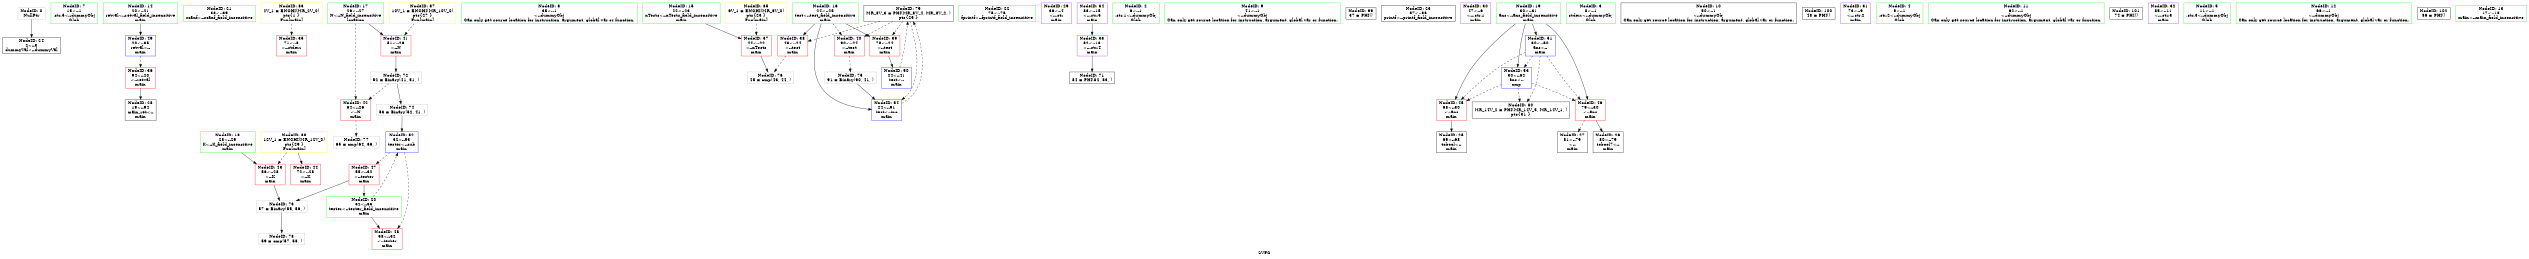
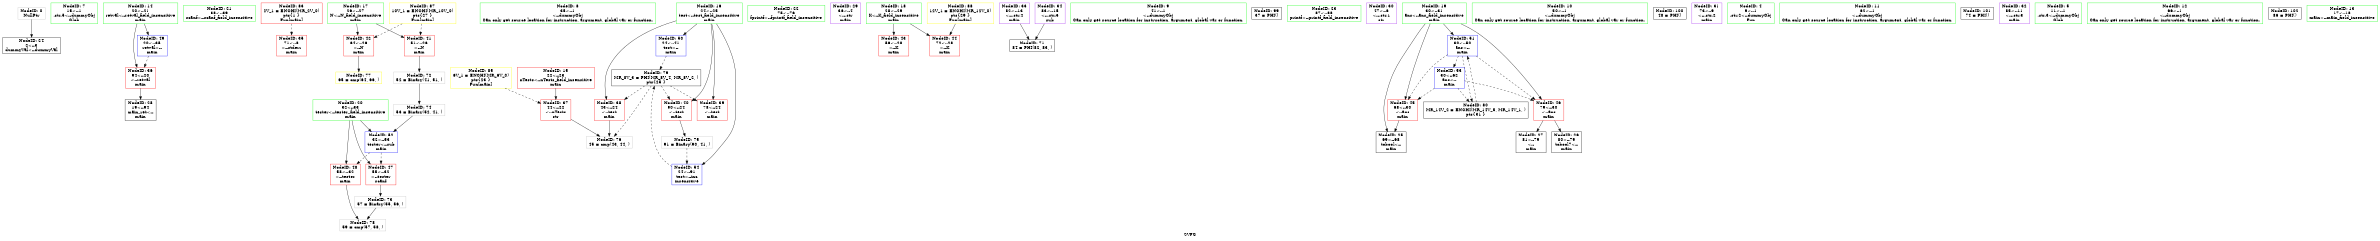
node "NodeID: 83": color yellow -> red
node "NodeID: 15": color green -> red
node "NodeID: 2": removed
node "NodeID: 23": color black -> green
node "NodeID: 3": removed
node "NodeID: 10": color black -> green
node "NodeID: 17": text "location" -> "main"
node "NodeID: 34": text "main" -> "sub"
node "NodeID: 30": text "main" -> "str"
node "NodeID: 4": text "Glob" -> "Fun"
edge "NodeID: 16" -> "NodeID: 40": style dashed -> solid
edge "NodeID: 34" -> "NodeID: 33": now "NodeID: 34" -> "NodeID: 71"
edge "NodeID: 18" -> "NodeID: 44": added
edge "NodeID: 14" -> "NodeID: 36": added
edge "NodeID: 19" -> "NodeID: 53": now "NodeID: 19" -> "NodeID: 25"
node "NodeID: 37": text "main" -> "str"
edge "NodeID: 17" -> "NodeID: 42": style dashed -> solid
edge "NodeID: 39" -> "NodeID: 50": now "NodeID: 16" -> "NodeID: 50"
edge "NodeID: 79" -> "NodeID: 54": now "NodeID: 79" -> "NodeID: 76"
edge "NodeID: 40" -> "NodeID: 75": style dashed -> solid
edge "NodeID: 38" -> "NodeID: 76": style dashed -> solid
edge "NodeID: 80" -> "NodeID: 51": added
node "NodeID: 53": text "cmp" -> "main"
edge "NodeID: 72" -> "NodeID: 42": now "NodeID: 87" -> "NodeID: 42"
edge "NodeID: 75" -> "NodeID: 54": style solid -> dashed
node "NodeID: 80": text "MR_14V_2 = PHI(MR_14V_5, MR_14V_1, )" -> "MR_14V_2 = ENCHI(MR_14V_5, MR_14V_1, )"
node "NodeID: 54": text "main" -> "insensitive"
edge "NodeID: 46" -> "NodeID: 27": style dashed -> solid
edge "NodeID: 42" -> "NodeID: 77": style dashed -> solid
node "NodeID: 77": color grey -> yellow
edge "NodeID: 88" -> "NodeID: 43": removed
edge "NodeID: 20" -> "NodeID: 52": style dashed -> solid
node "NodeID: 47": text "main" -> "scanf"
edge "NodeID: 47" -> "NodeID: 20": reversed
edge "NodeID: 43" -> "NodeID: 73": removed
edge "NodeID: 48" -> "NodeID: 78": added
